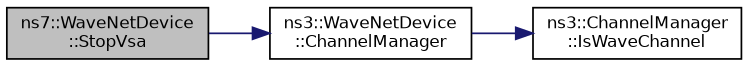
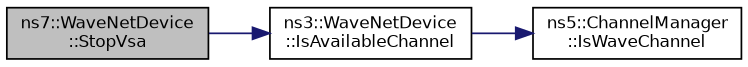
node "ns3::WaveNetDevice ::ChannelManager": label "ns3::WaveNetDevice ::ChannelManager" -> "ns3::WaveNetDevice ::IsAvailableChannel"
node "ns3::ChannelManager ::IsWaveChannel": label "ns3::ChannelManager ::IsWaveChannel" -> "ns5::ChannelManager ::IsWaveChannel"
